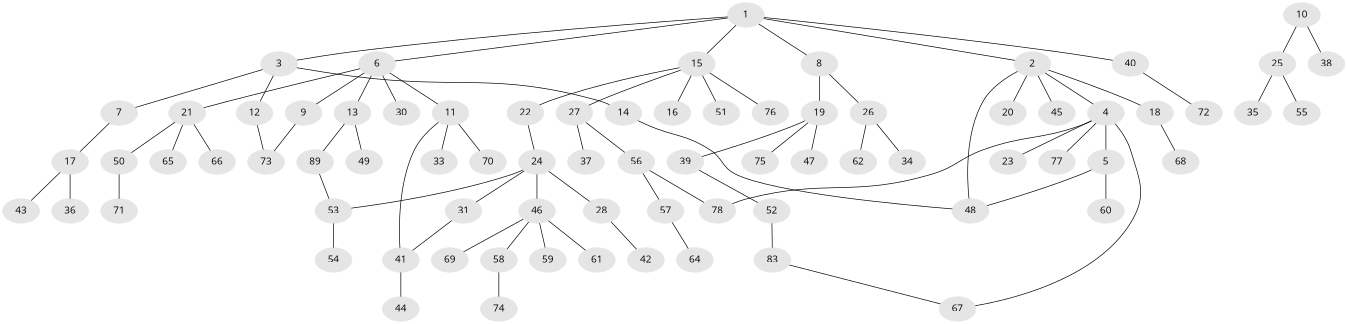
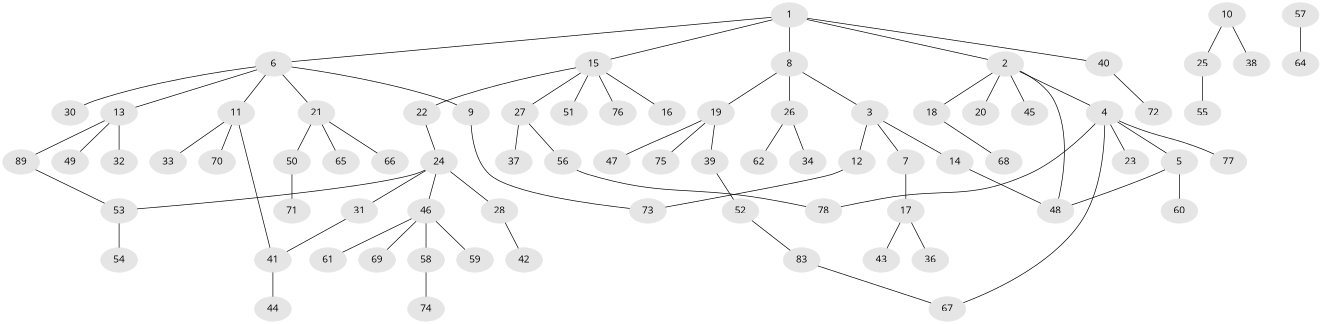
edge "1" -- "3": now "8" -- "3"
node "35": removed
node "32": added
edge "56" -- "57": removed
